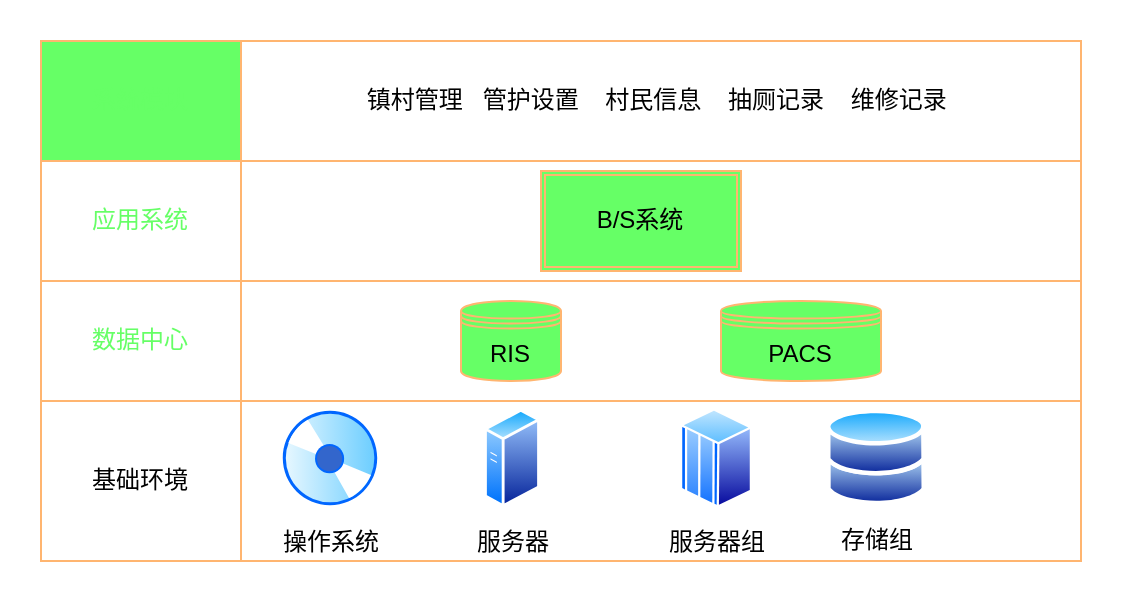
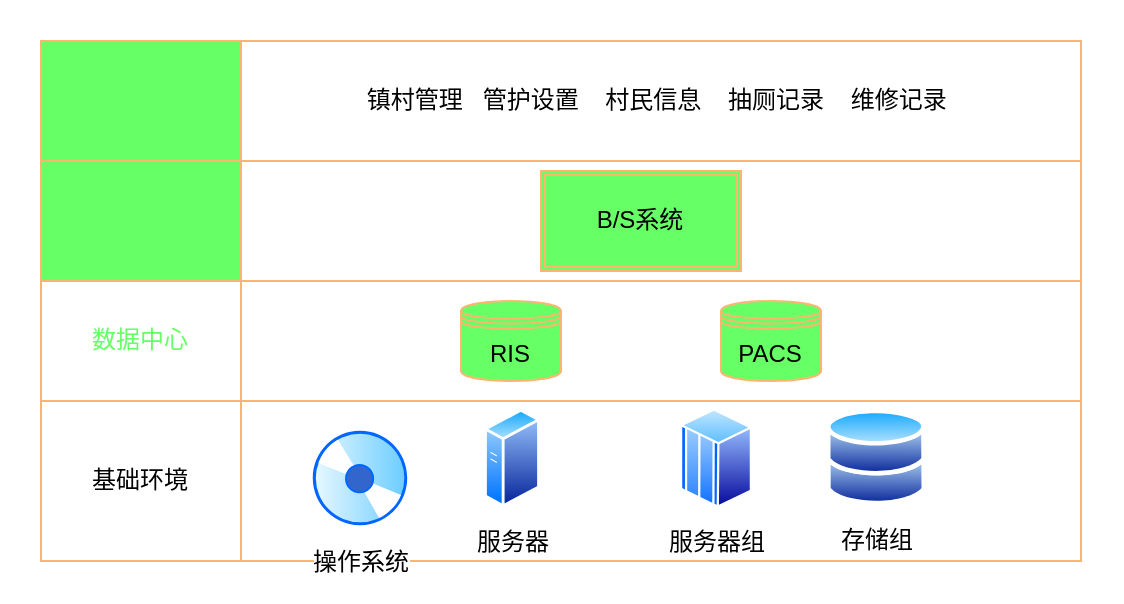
node "应用系统": fillcolor #ffffff -> #66ff66
node "PACS": size 160x80 -> 100x80
node "操作系统": moved (331, 459) -> (361, 479)
